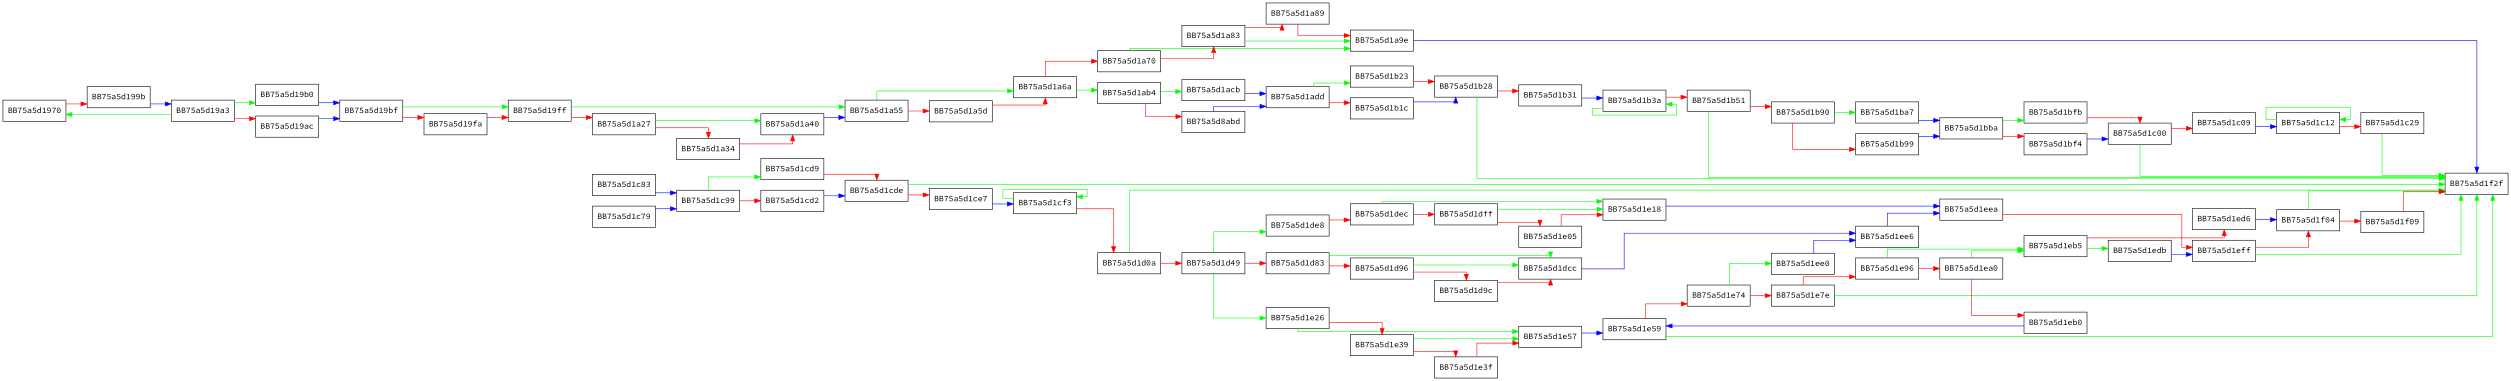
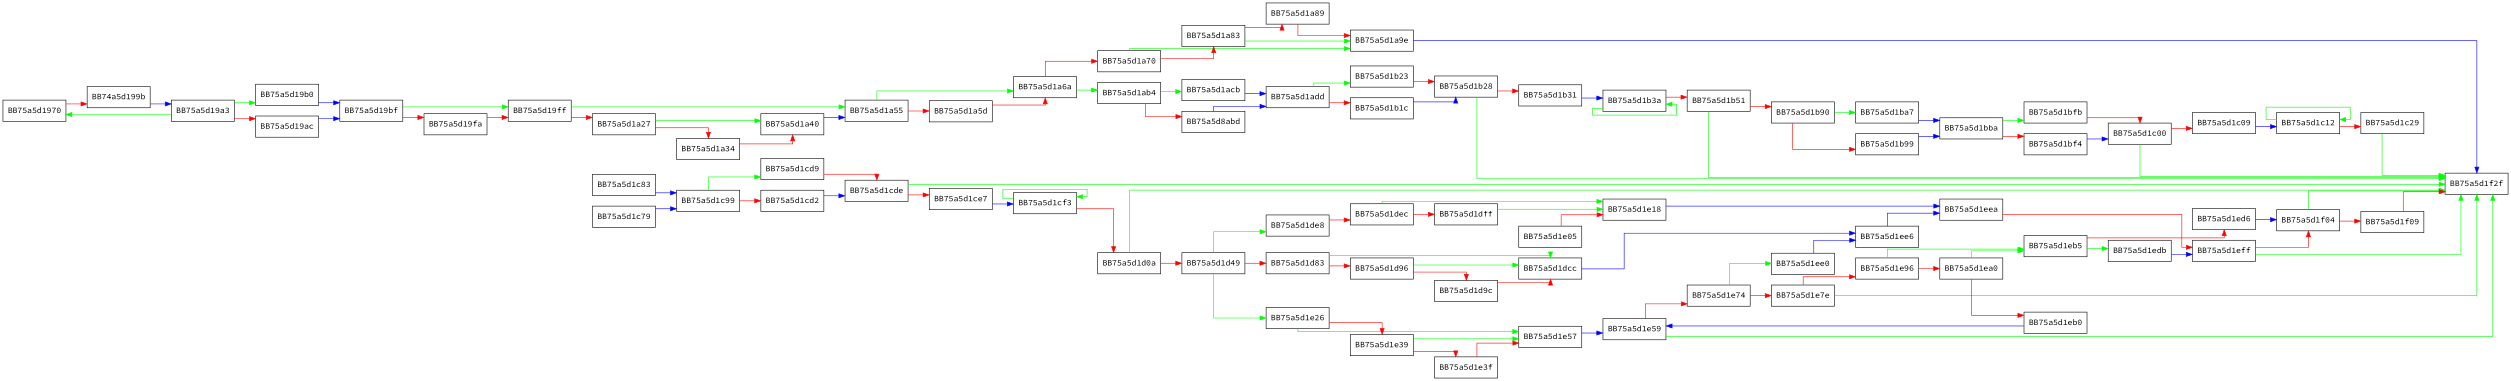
node "BB75a5d199b": label "BB75a5d199b" -> "BB74a5d199b"
edge "BB75a5d1dff" -> "BB75a5d1e05": removed
